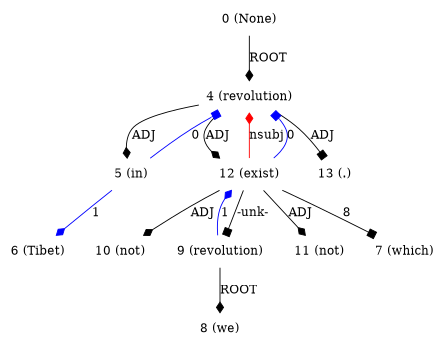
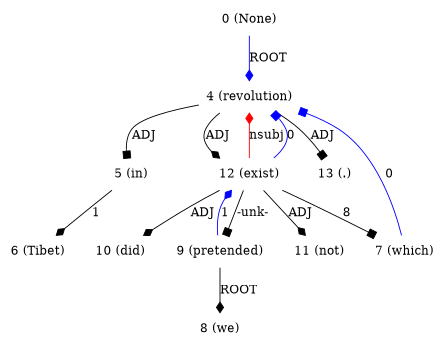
edge "0 (None)" -> "4 (revolution)": color black -> blue
edge "4 (revolution)" -> "5 (in)": arrowhead diamond -> box
edge "5 (in)" -> "4 (revolution)": now "7 (which)" -> "4 (revolution)"
edge "5 (in)" -> "6 (Tibet)": color blue -> black
node "10 (not)": label "10 (not)" -> "10 (did)"
node "9 (revolution)": label "9 (revolution)" -> "9 (pretended)"
